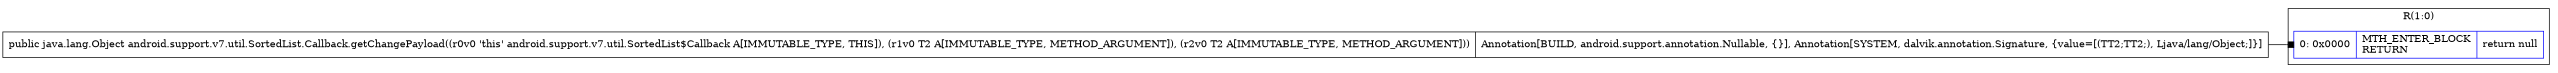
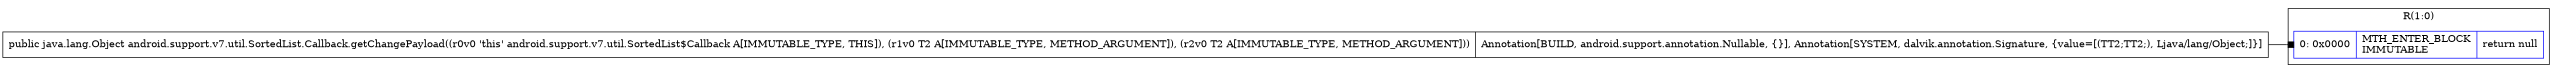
node "0: 0x0000": text "RETURN" -> "IMMUTABLE"
